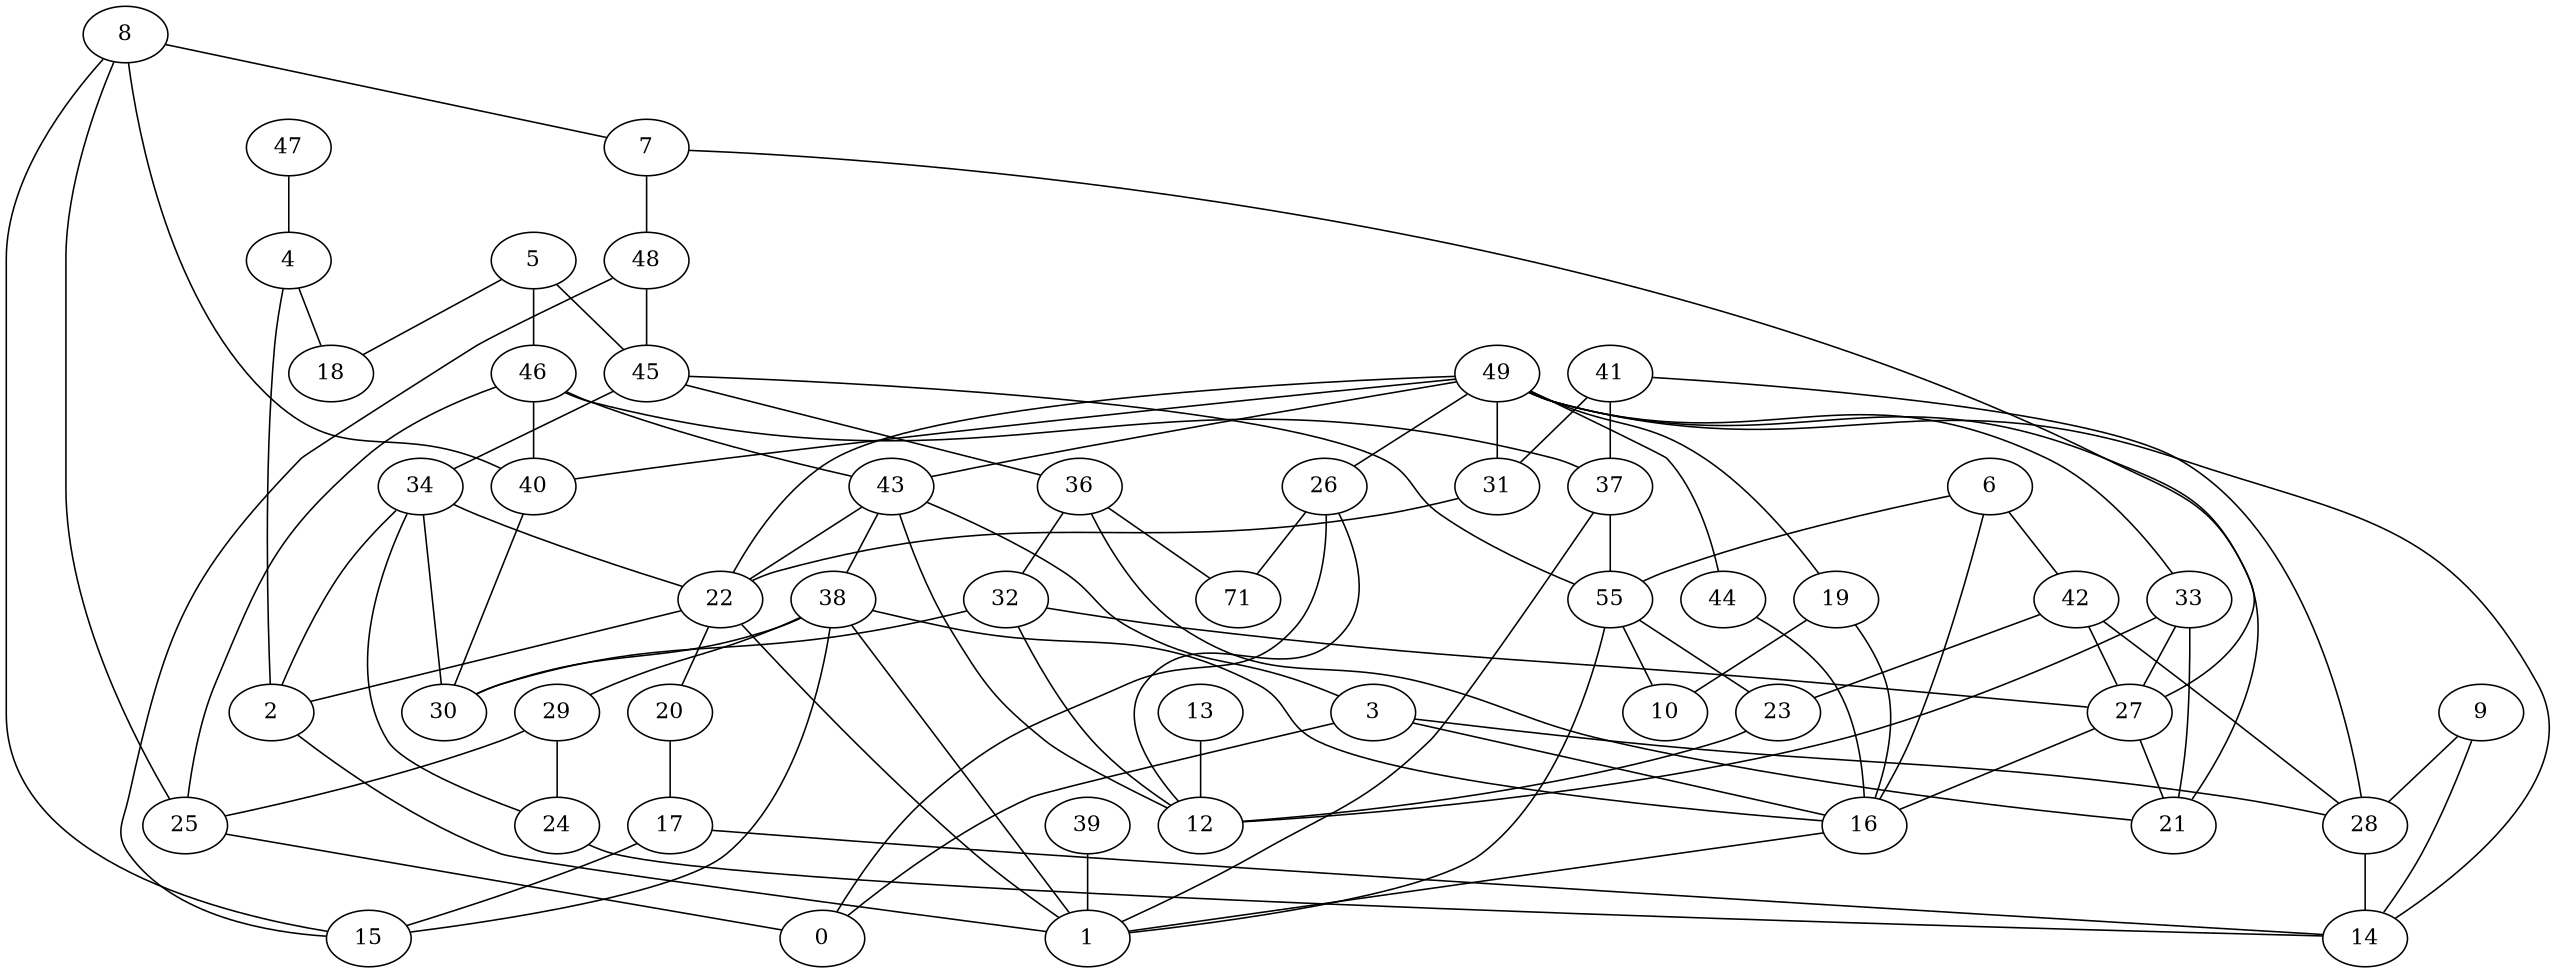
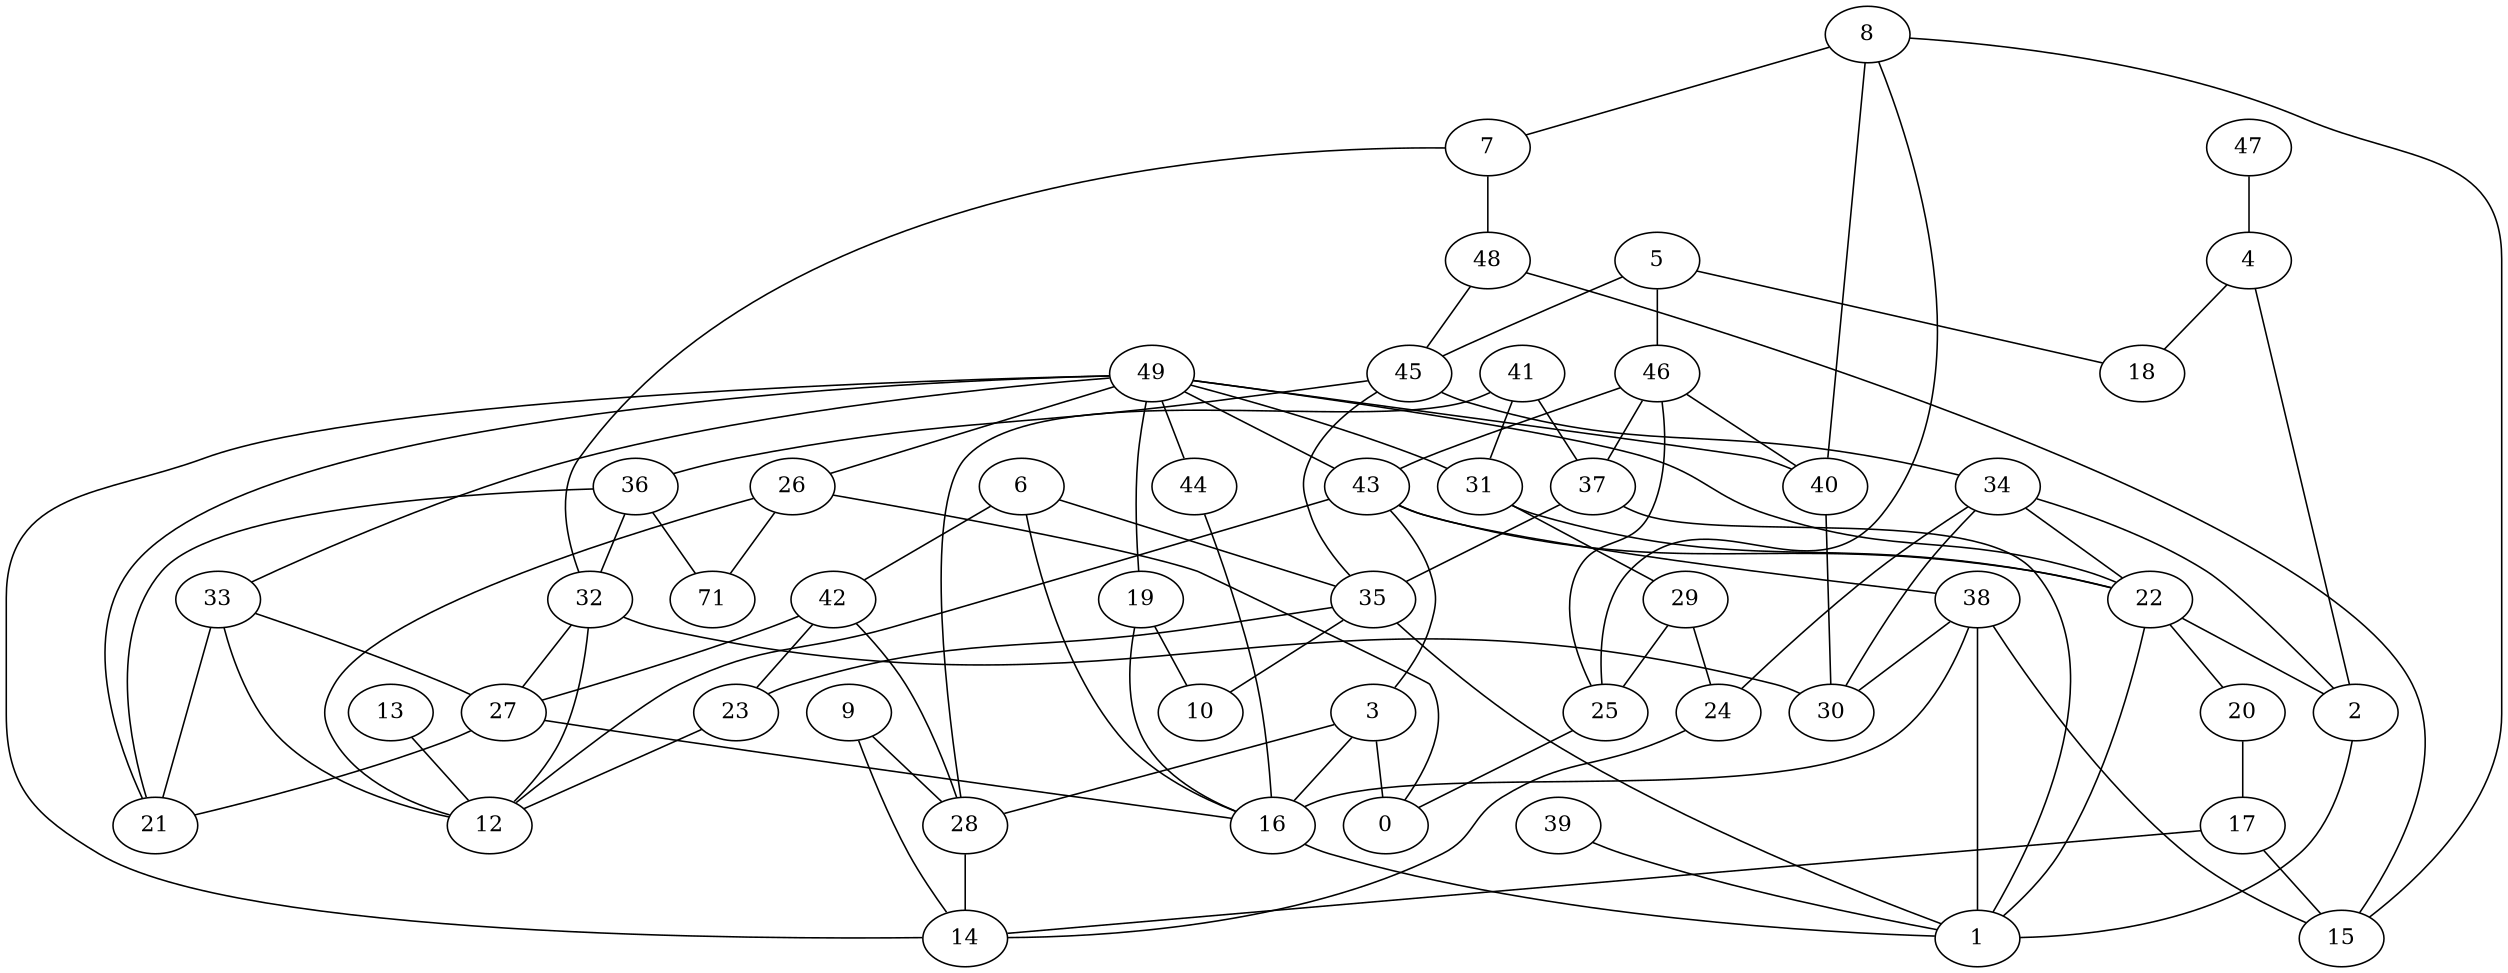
edge "7" -- "27": now "7" -- "32"
node "55": label "55" -> "35"
edge "38" -- "29": now "31" -- "29"
